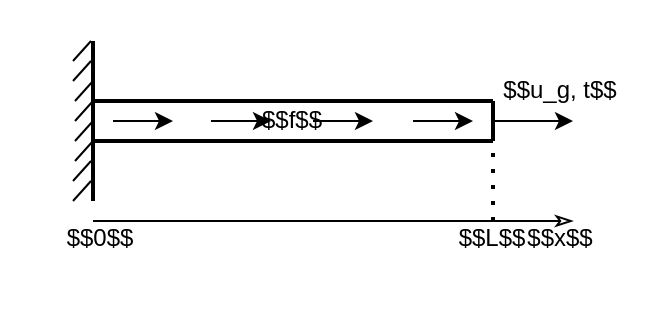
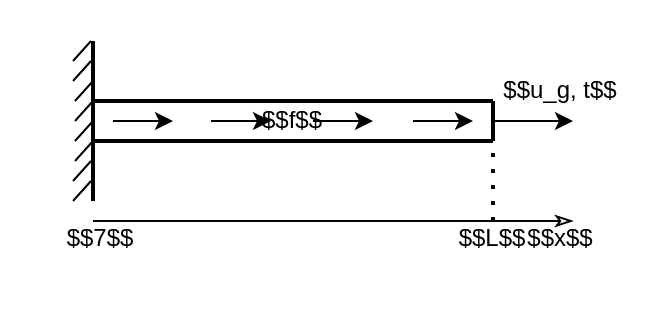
node "$$0$$": label "$$0$$" -> "$$7$$"
